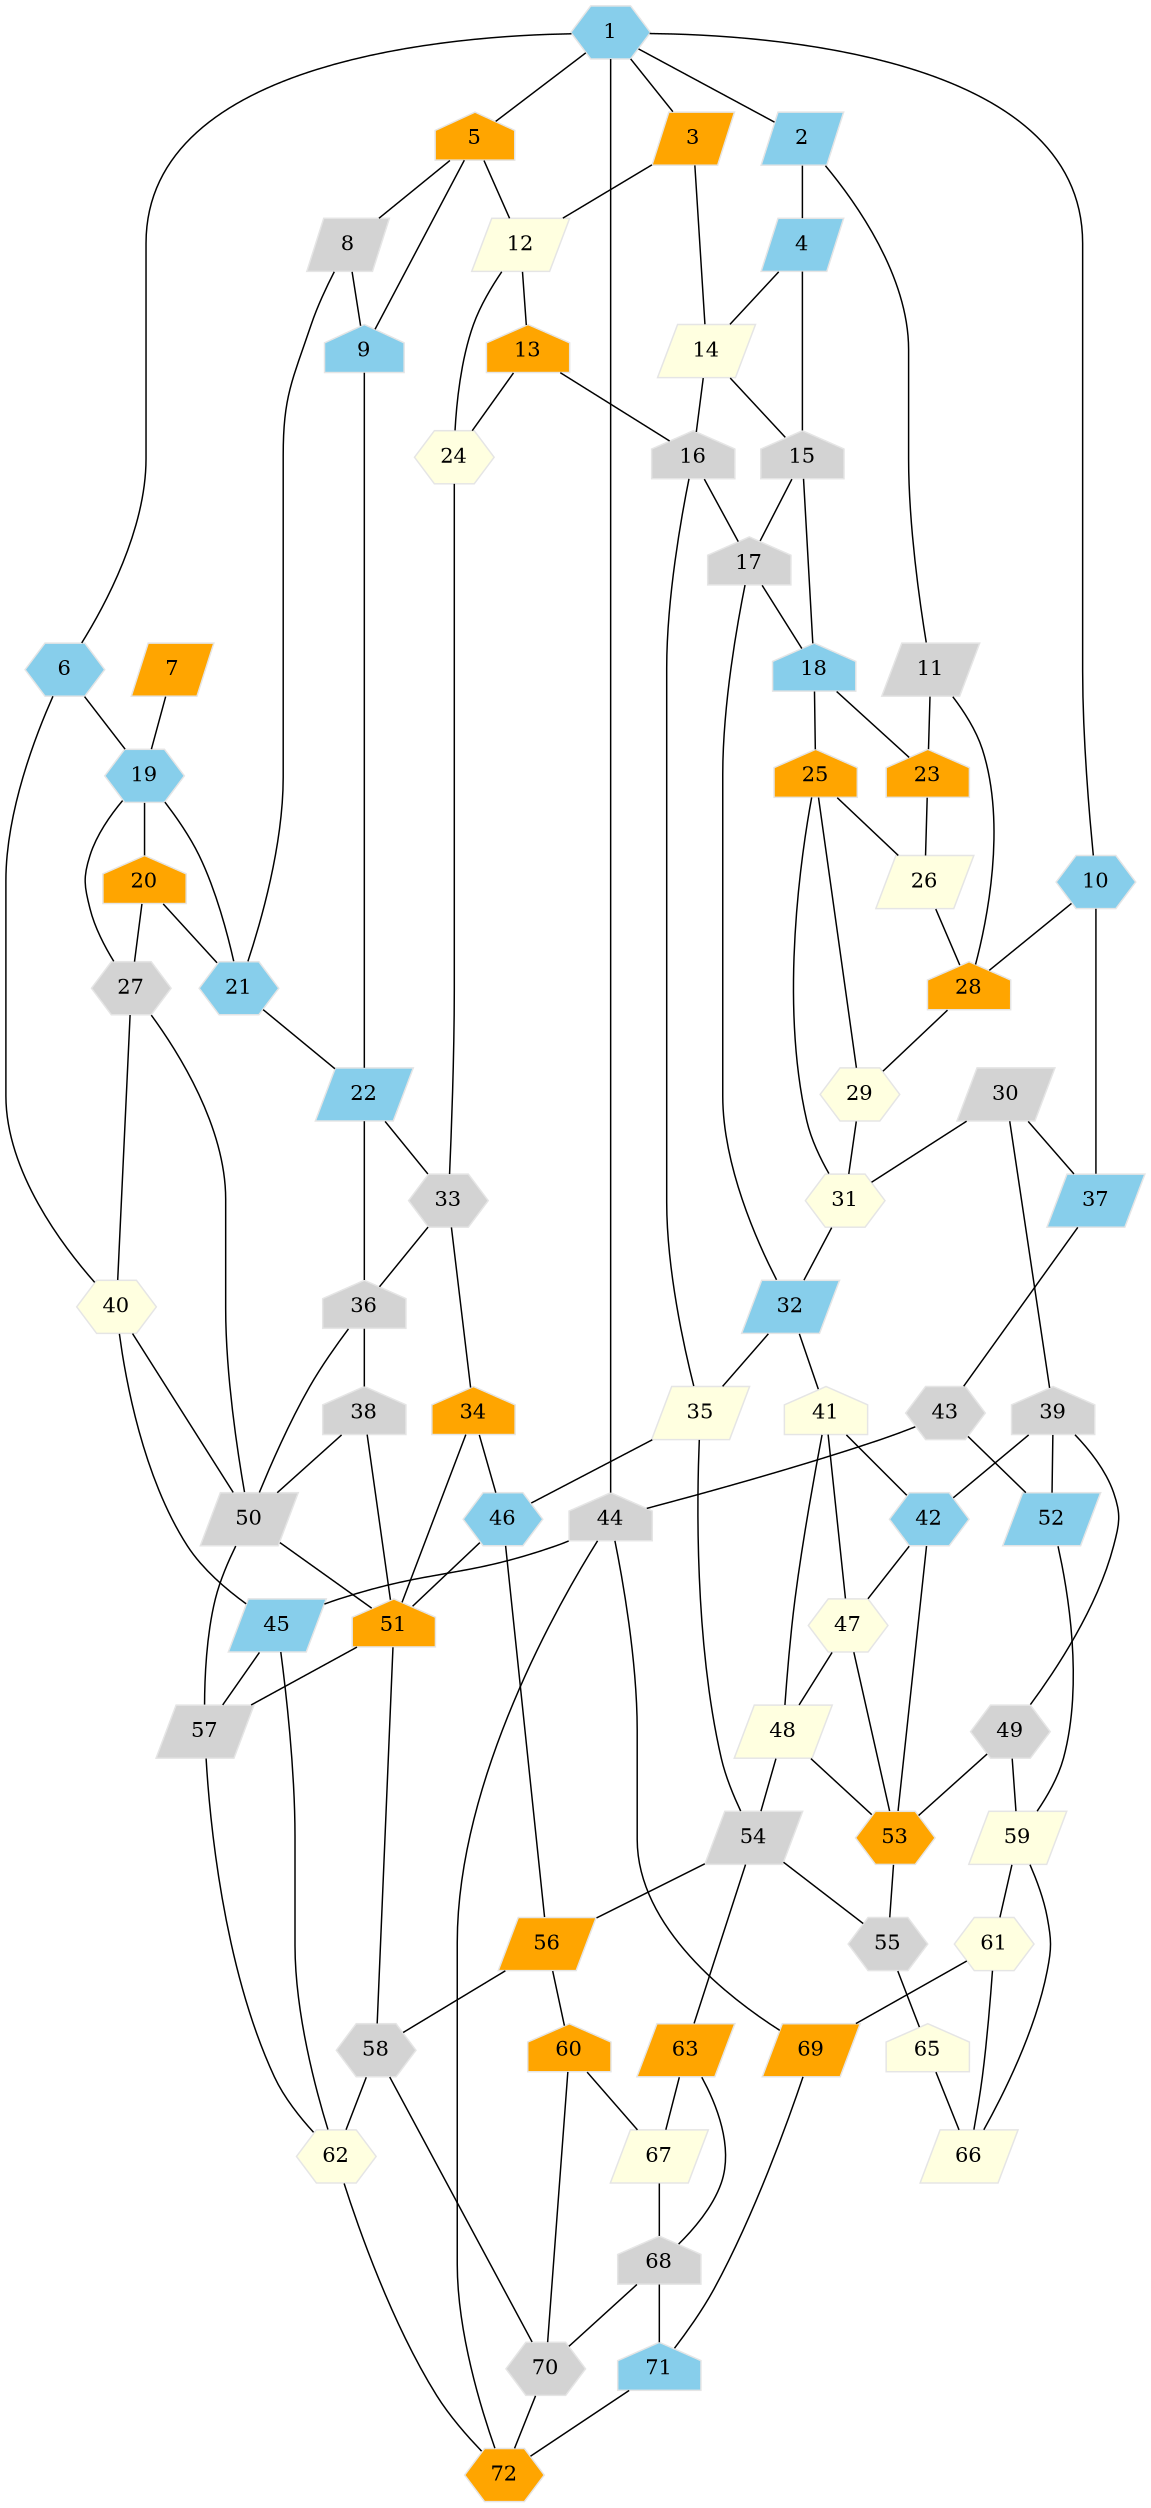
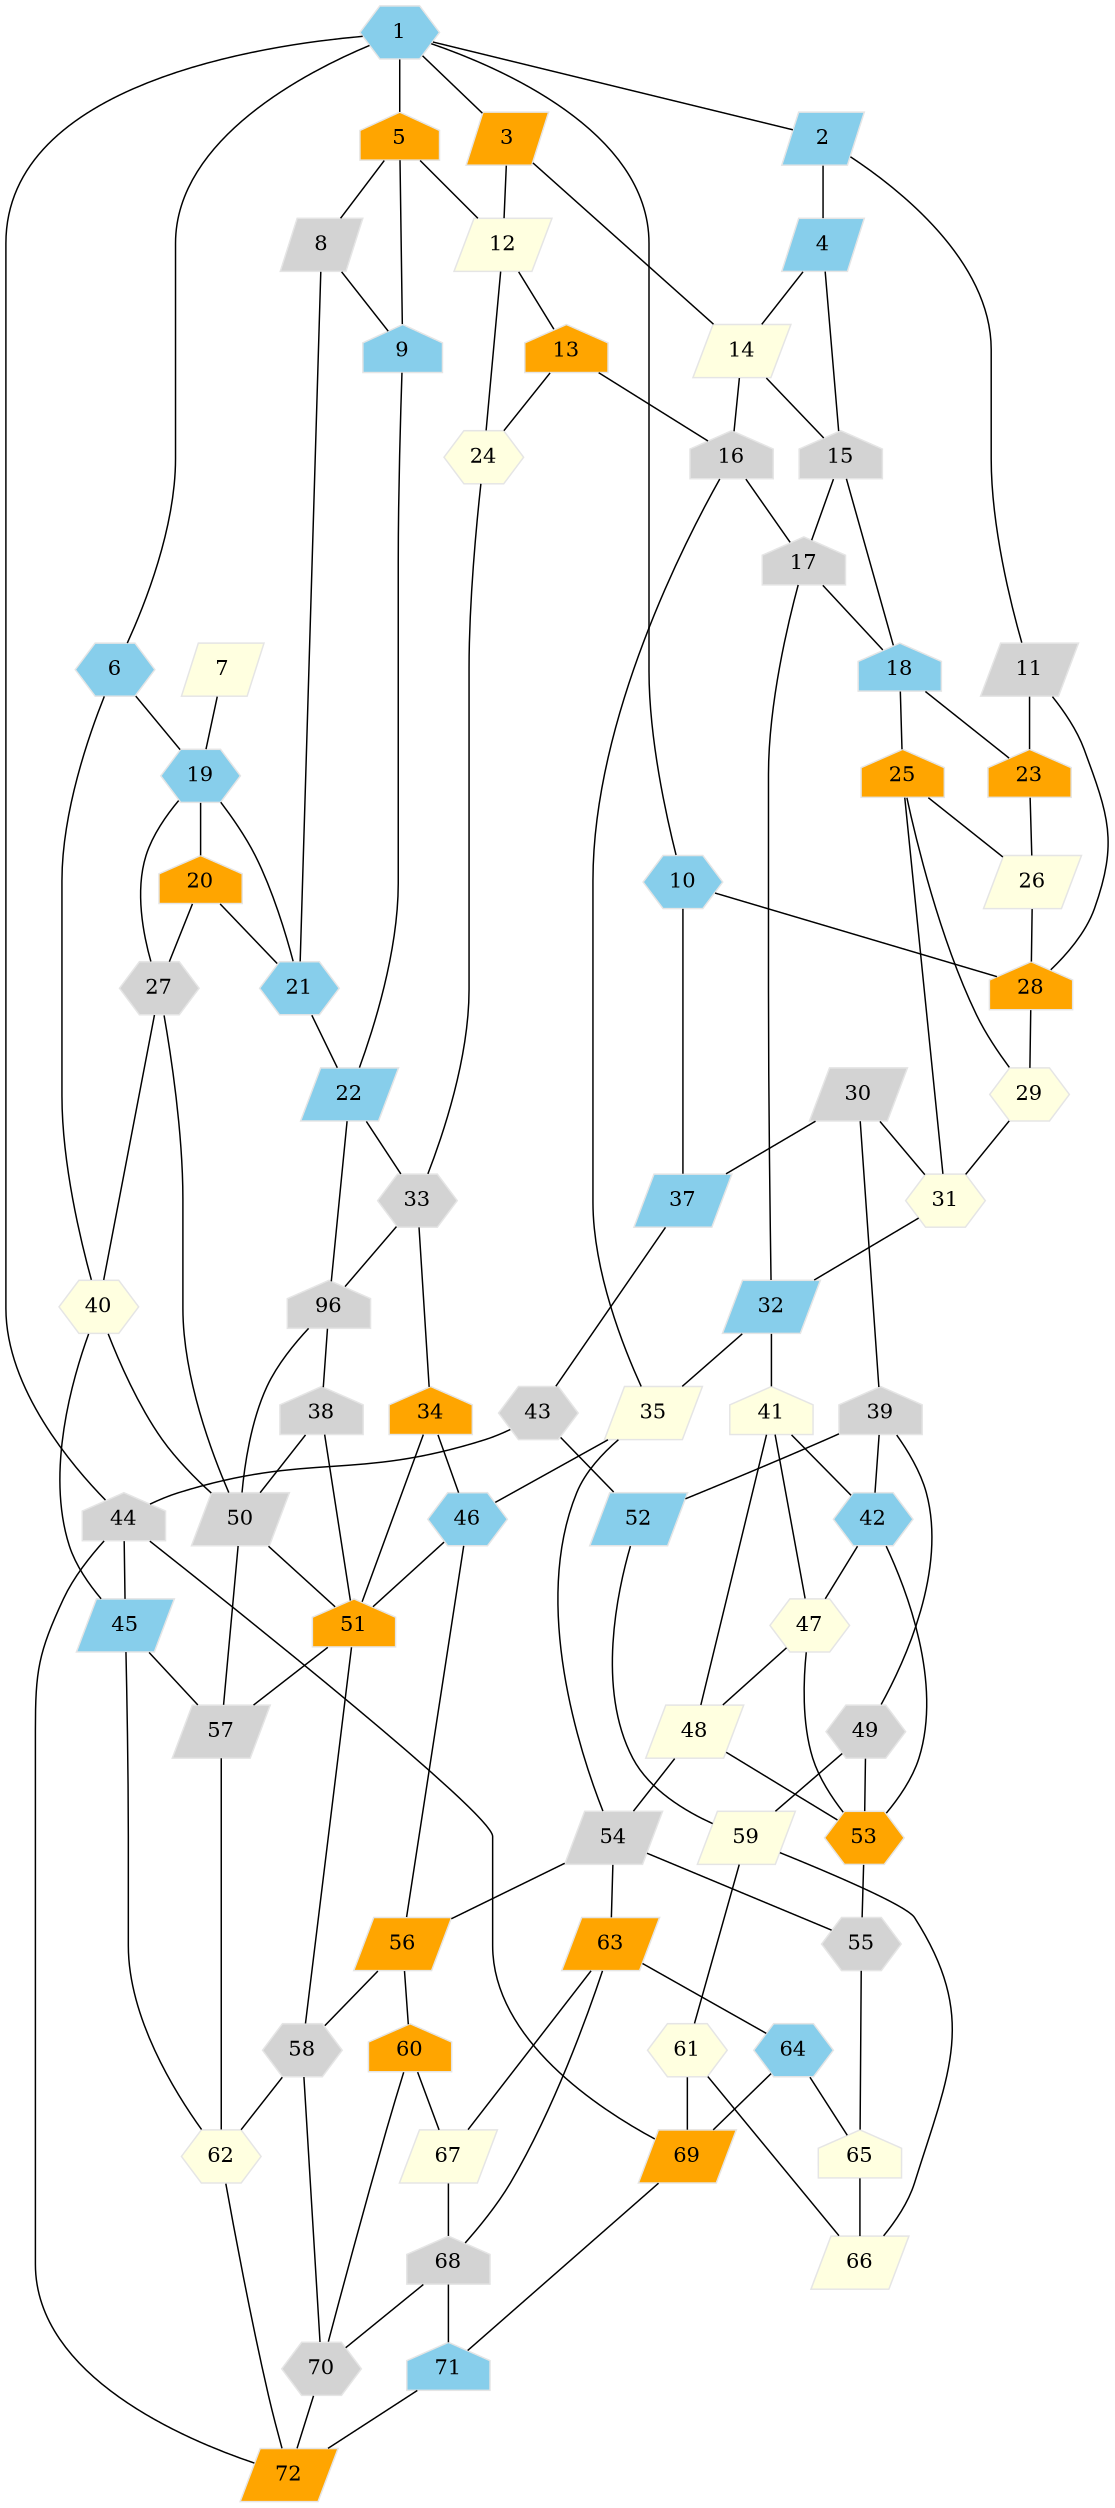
node "7": fillcolor orange -> lightyellow
node "36": label "36" -> "96"
node "64": added
node "72": shape hexagon -> parallelogram
